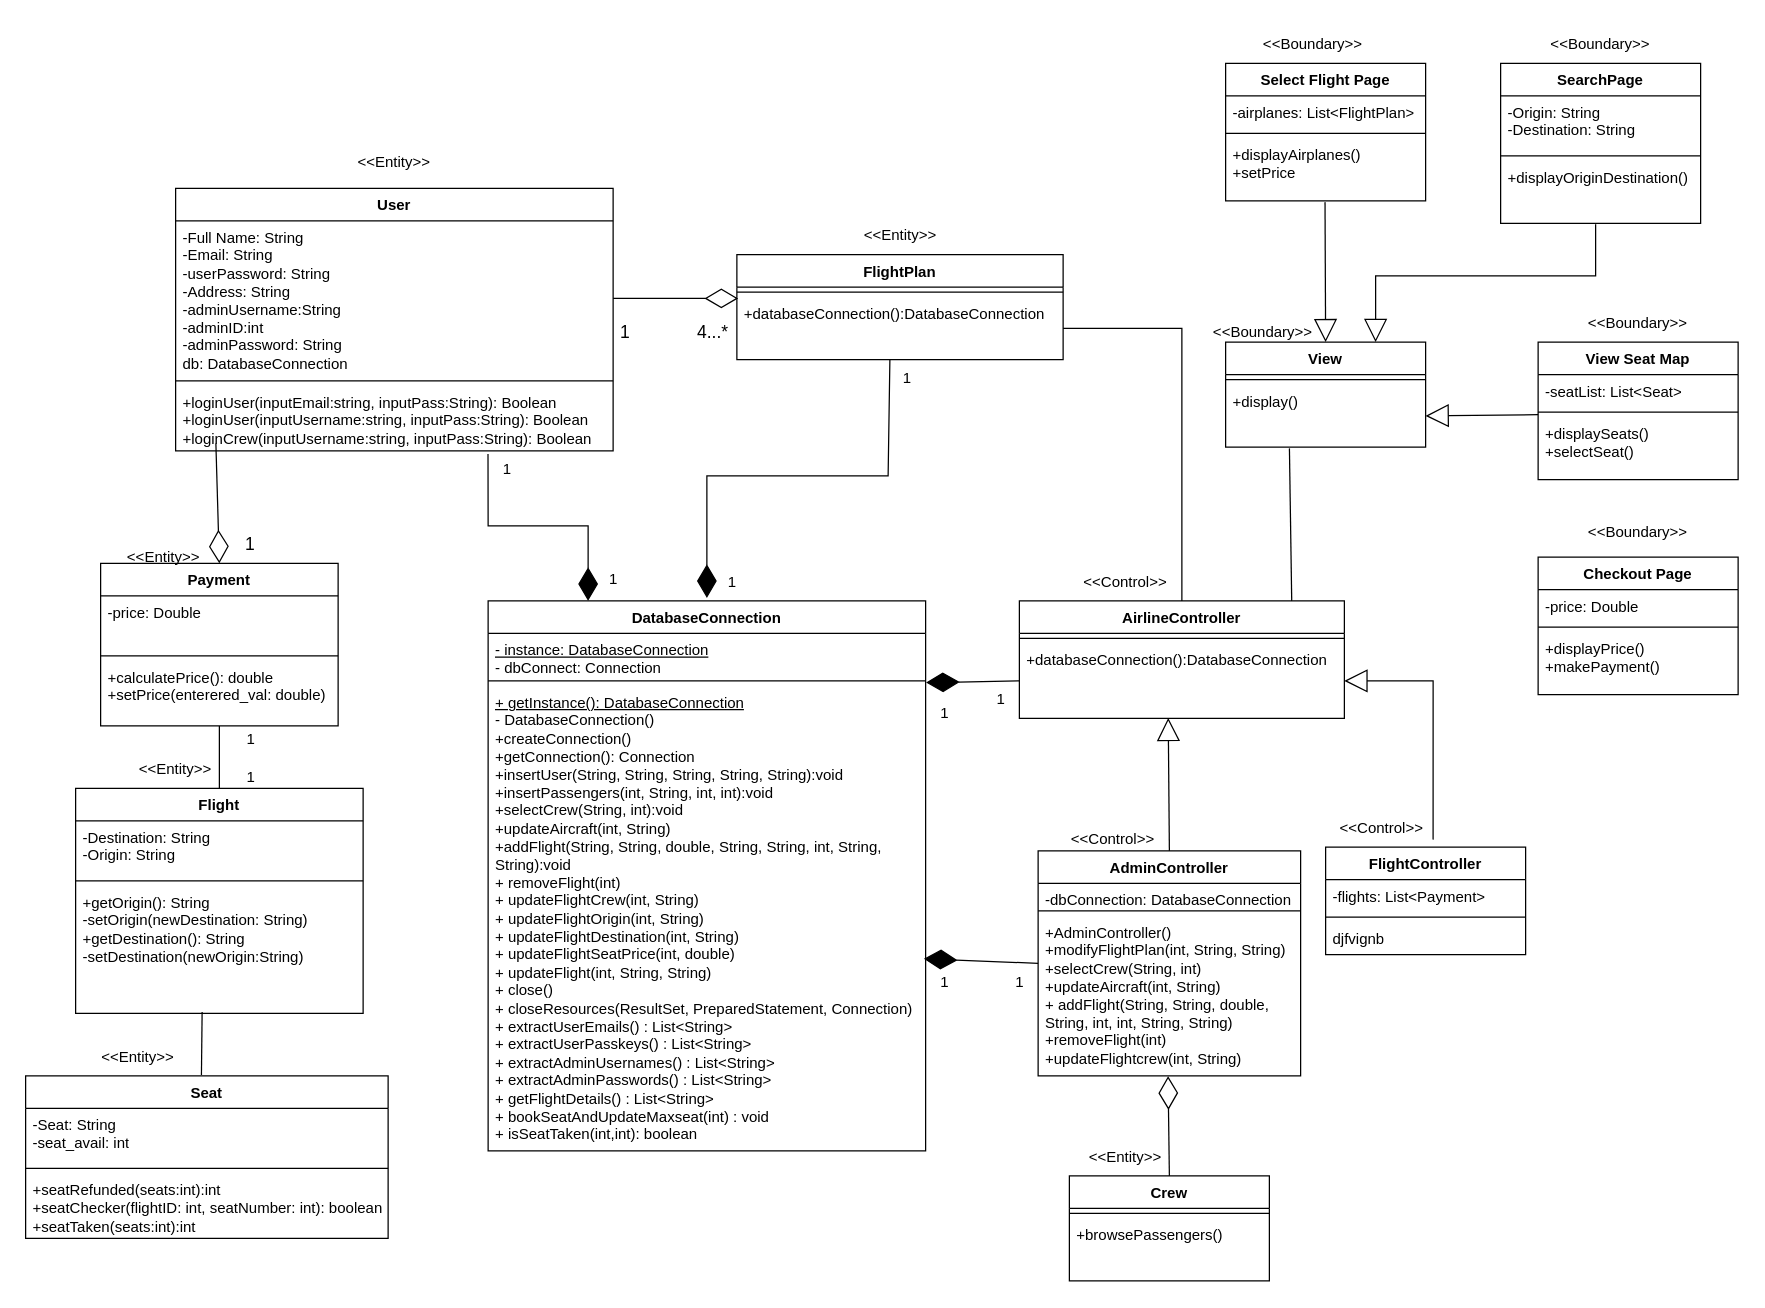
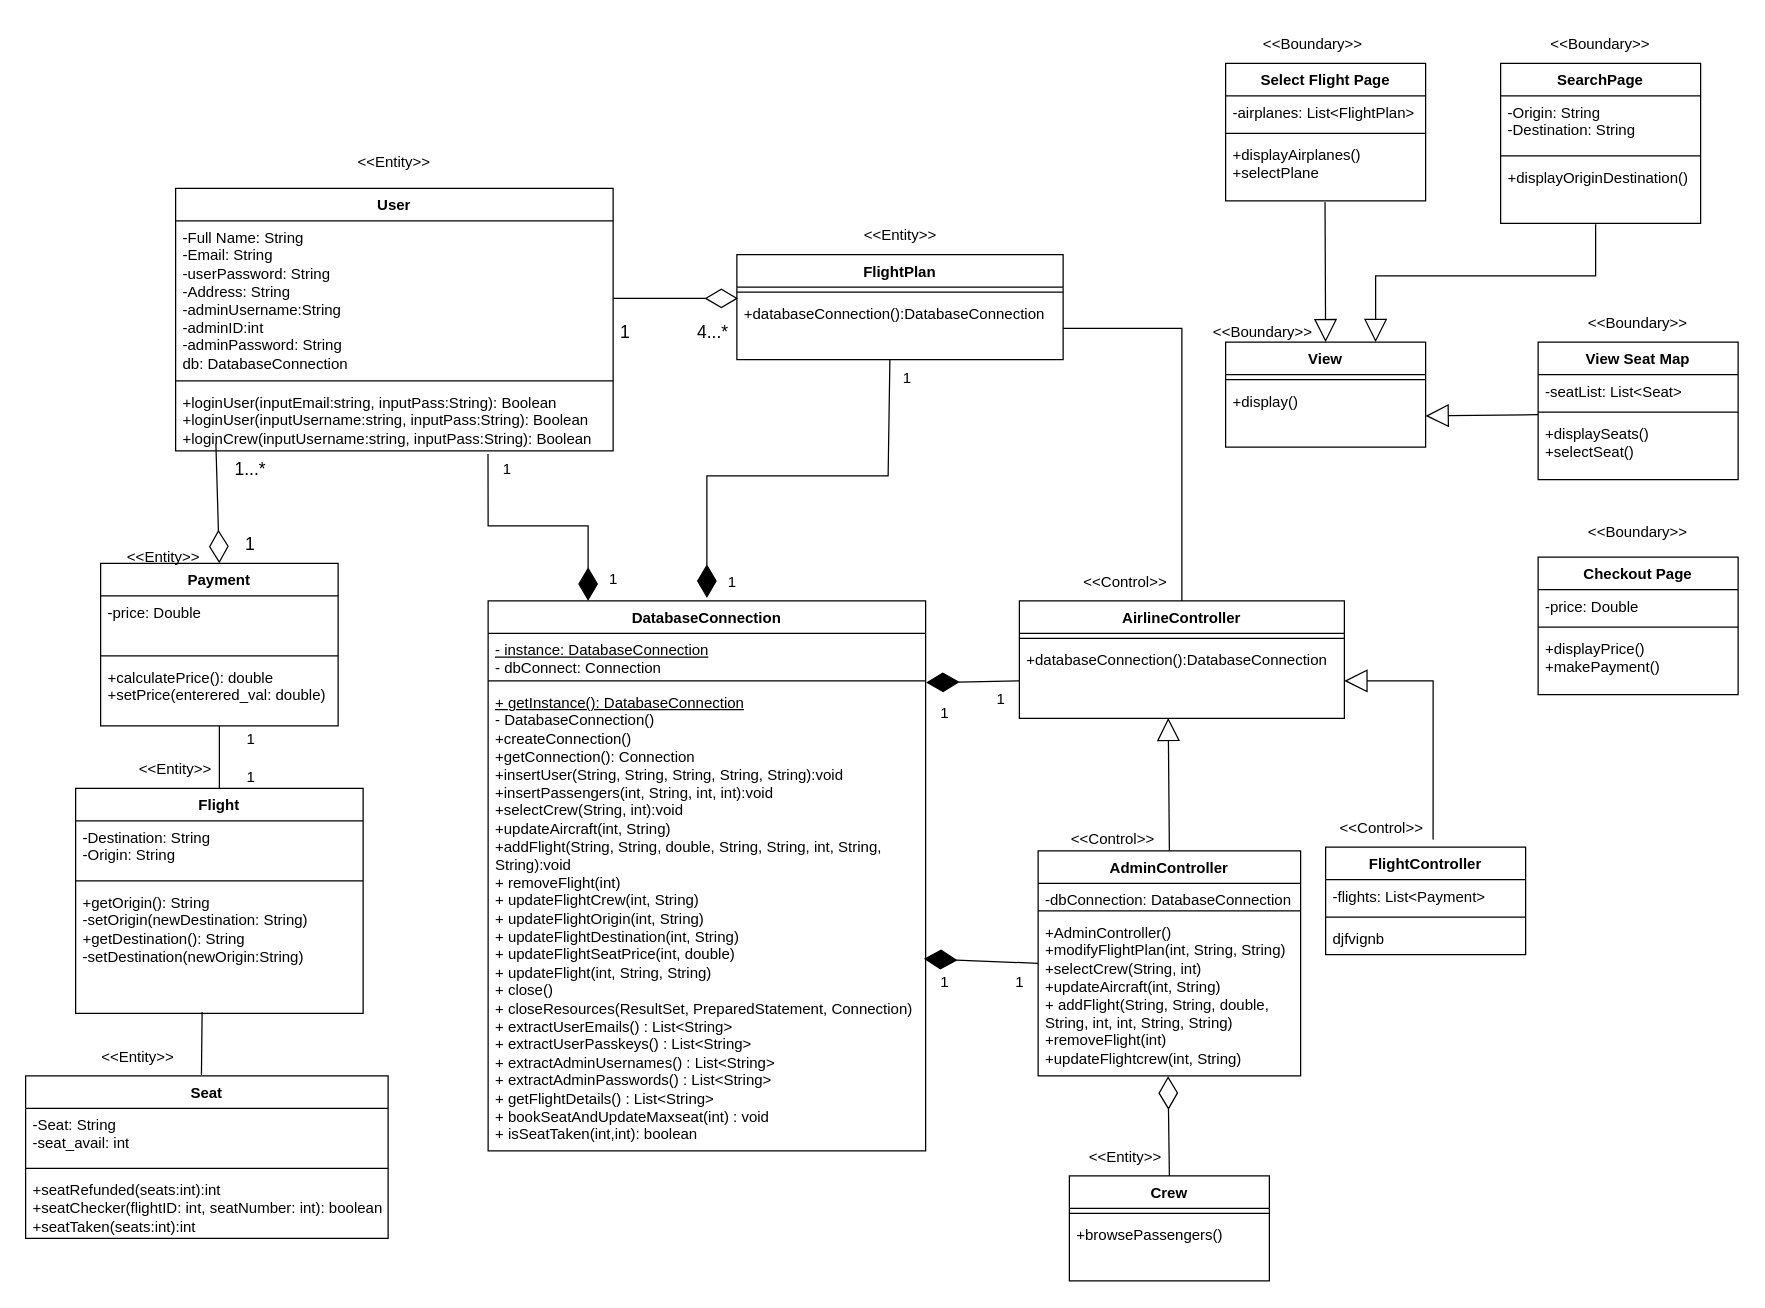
node "+displayAirplanes() +setPrice": label "+displayAirplanes() +setPrice" -> "+displayAirplanes() +selectPlane"
node "1...*": added
edge "+display()" -- "AirlineController": removed
